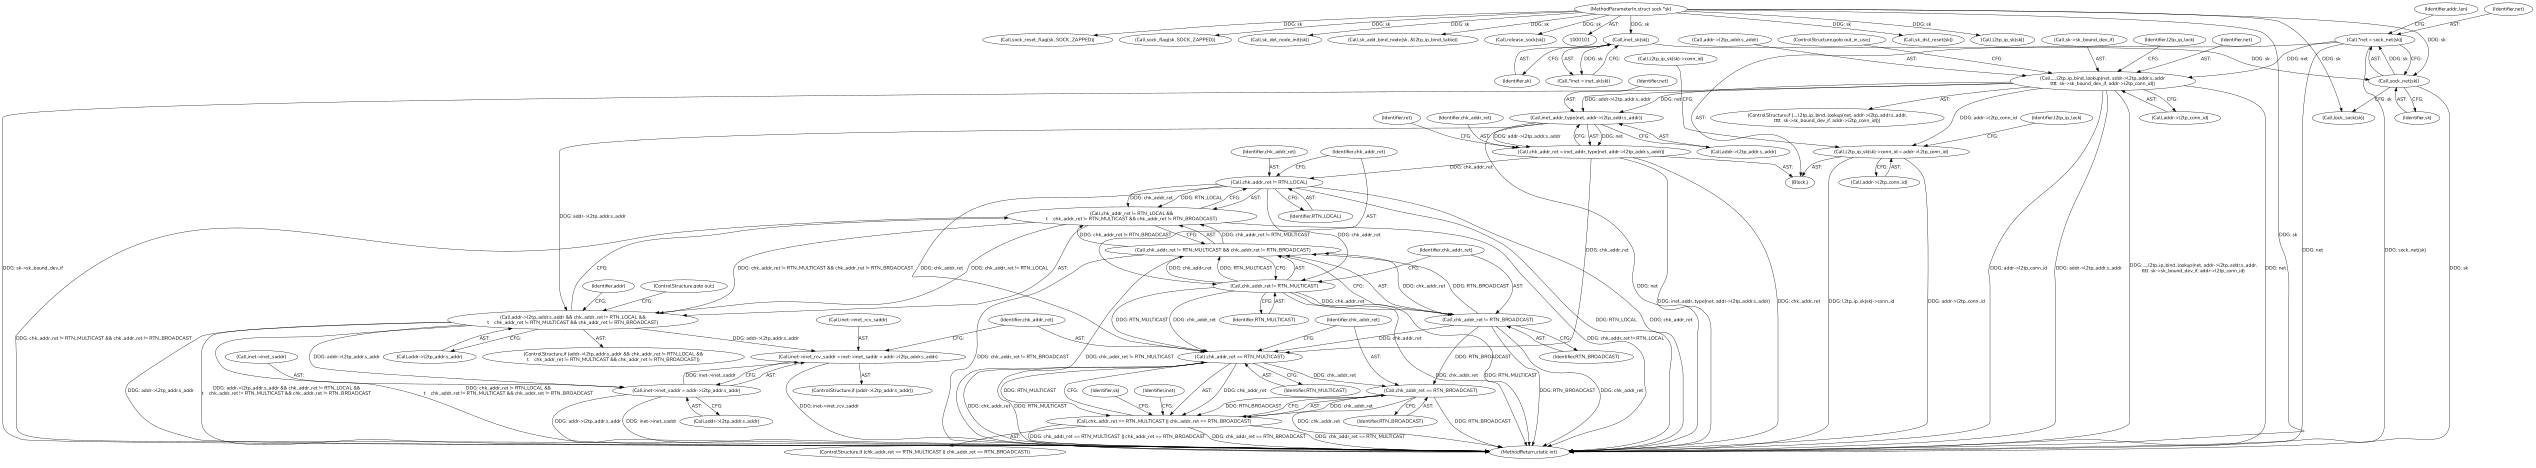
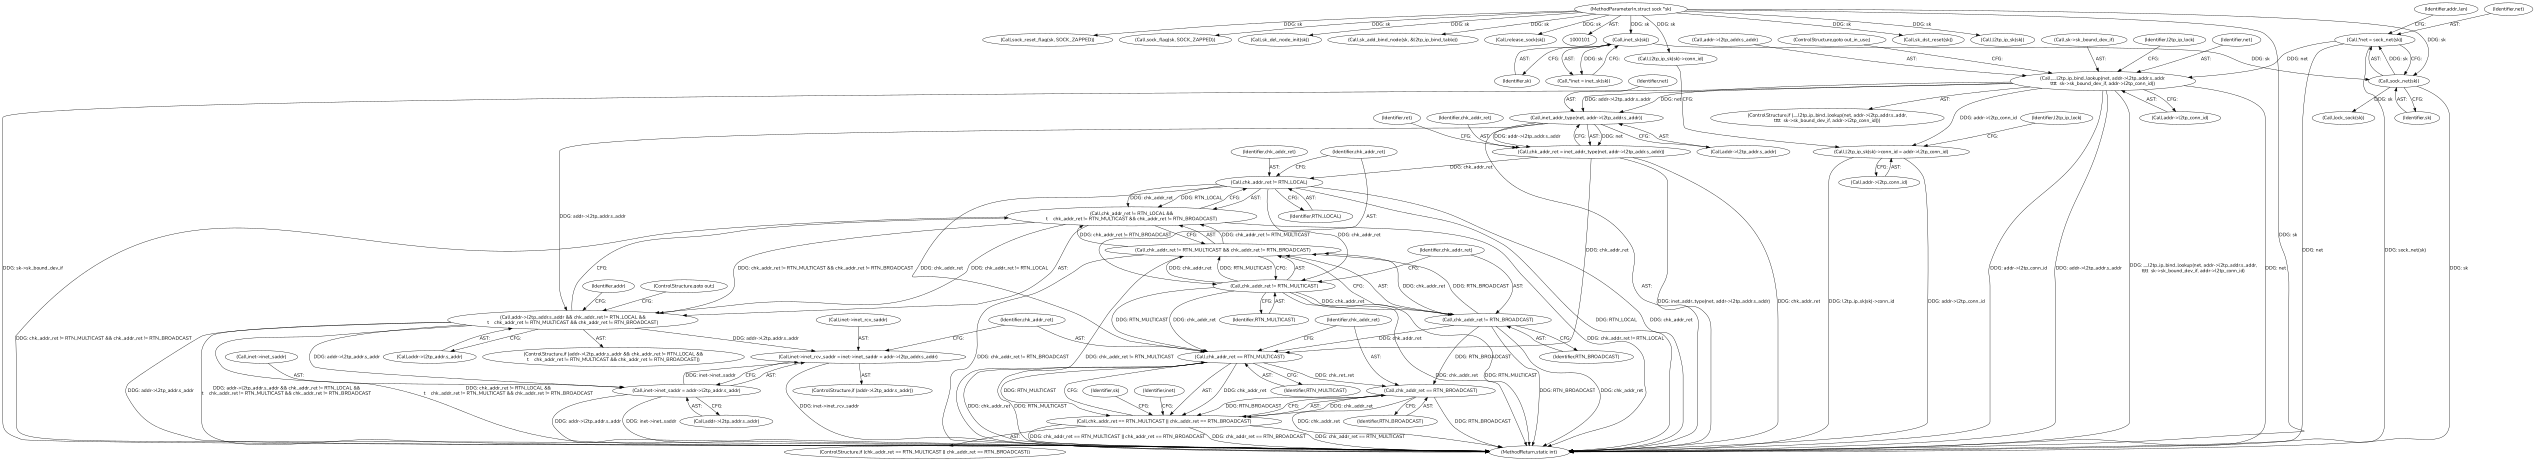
edge "(MethodParameterIn,struct sock *sk)" -> "(Call,lock_sock(sk))": now "(MethodParameterIn,struct sock *sk)" -> "(Call,l2tp_ip_sk(sk)->conn_id)"
edge "(Call,sock_net(sk))" -> "(Call,lock_sock(sk))": label "CFG: sk" -> "DDG: sk"
node "(Block,)": removed
edge "(Call,inet_addr_type(net, addr->l2tp_addr.s_addr))" -> "(MethodReturn,static int)": label "DDG: net" -> "AST: "
edge "(Call,chk_addr_ret == RTN_MULTICAST)" -> "(Call,chk_addr_ret == RTN_BROADCAST)": label "DDG: chk_addr_ret" -> "DDG: chk_ret_ret"
